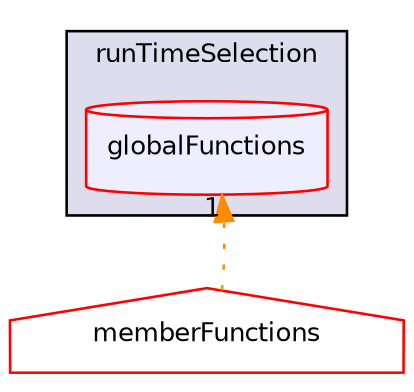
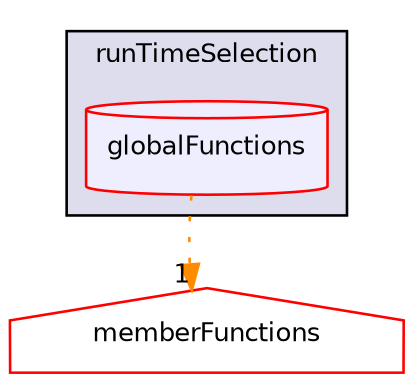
edge "memberFunctions" -> "globalFunctions": reversed
